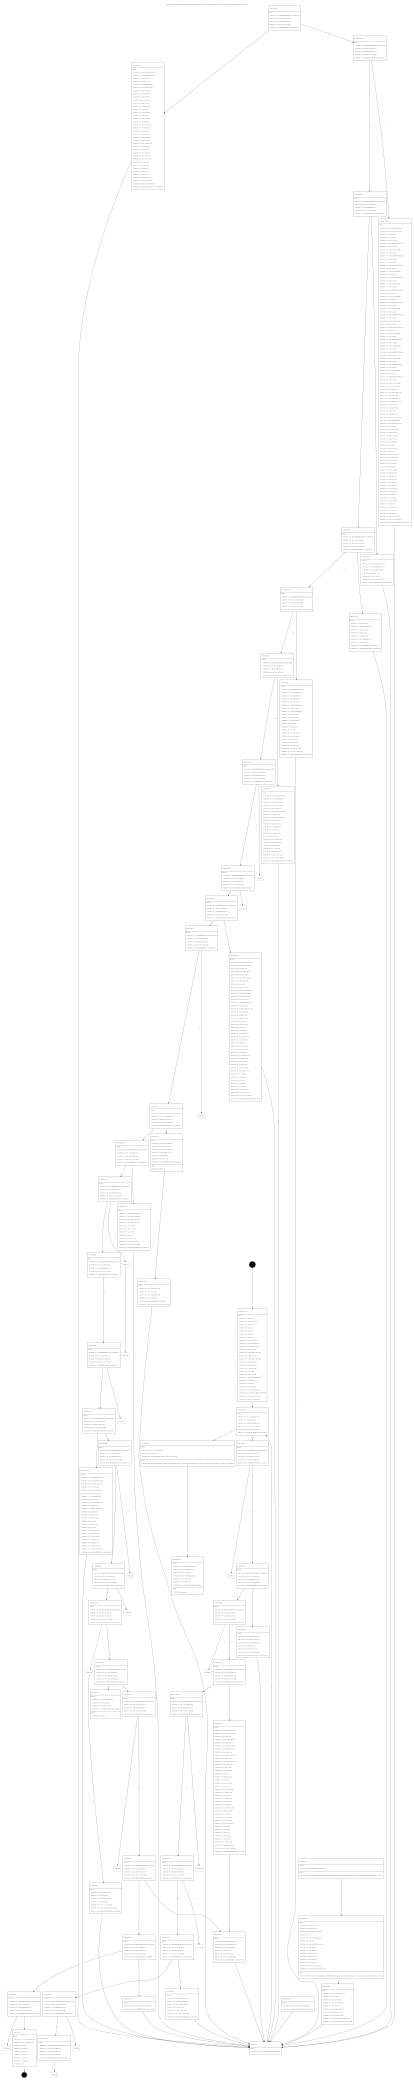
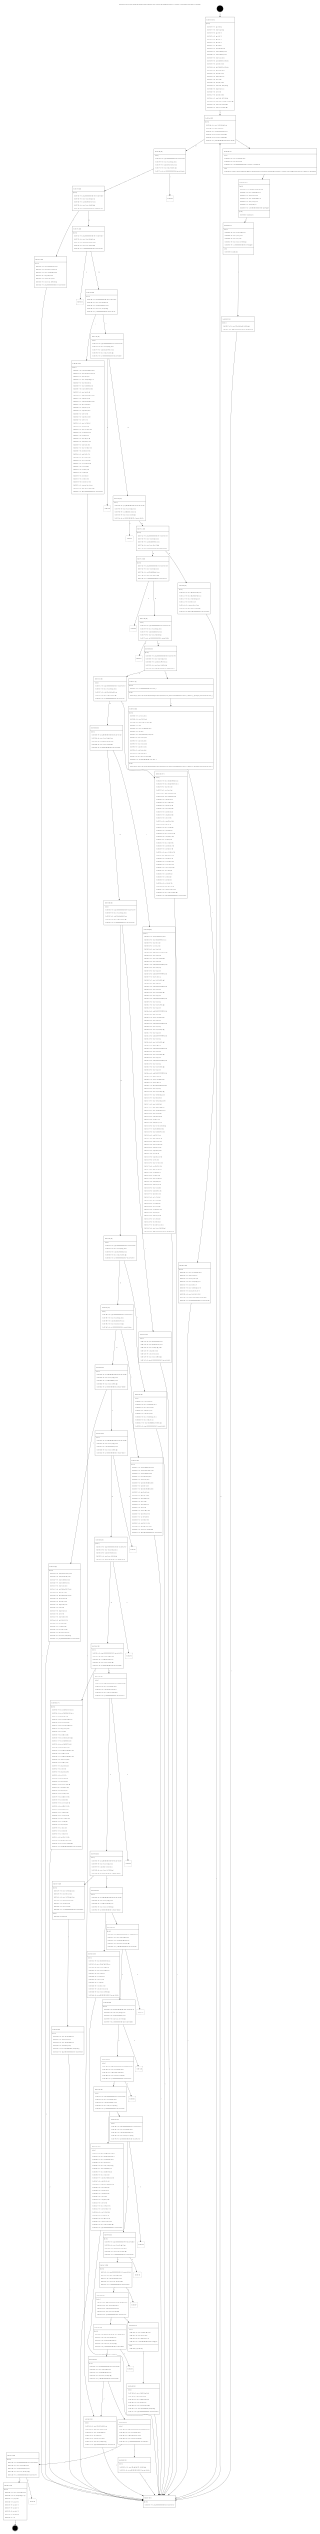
node "0x402082 [21]": added
node "0x401800 [28]": added
edge "0x402107" -> "0x401cdb": now "0x401988 [28]" -> "0x401cdb"
edge "0x4024f7" -> "0x401df8 [30]": now "0x401de5 [19]" -> "0x401df8 [30]"
